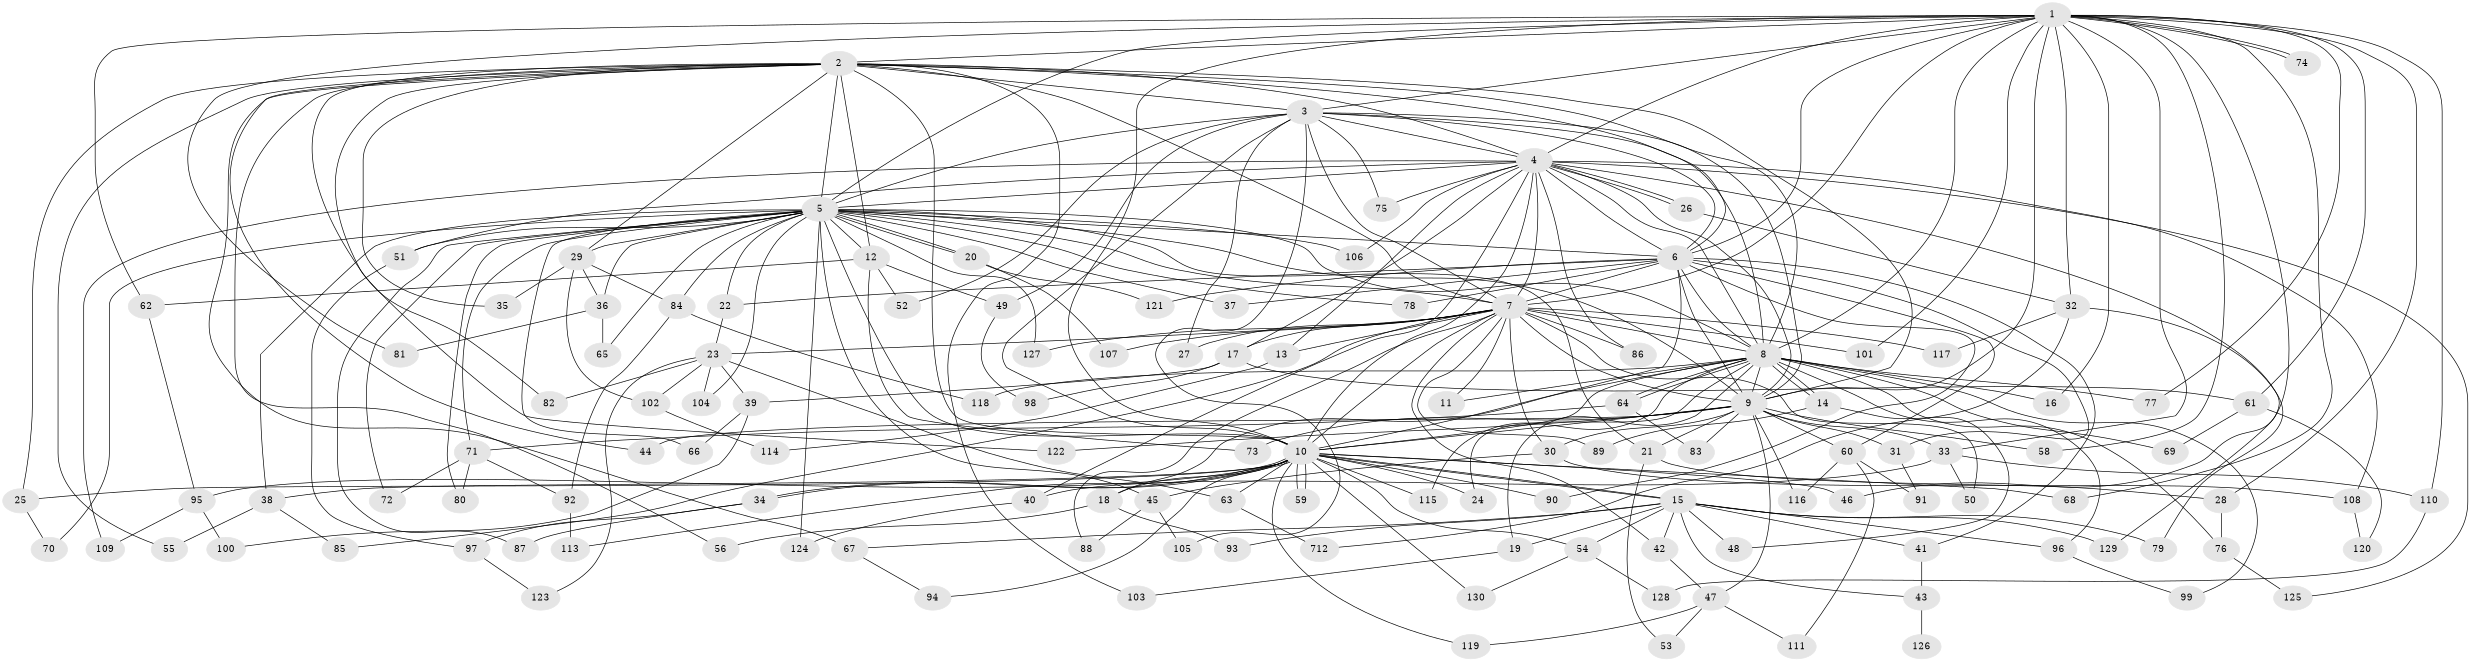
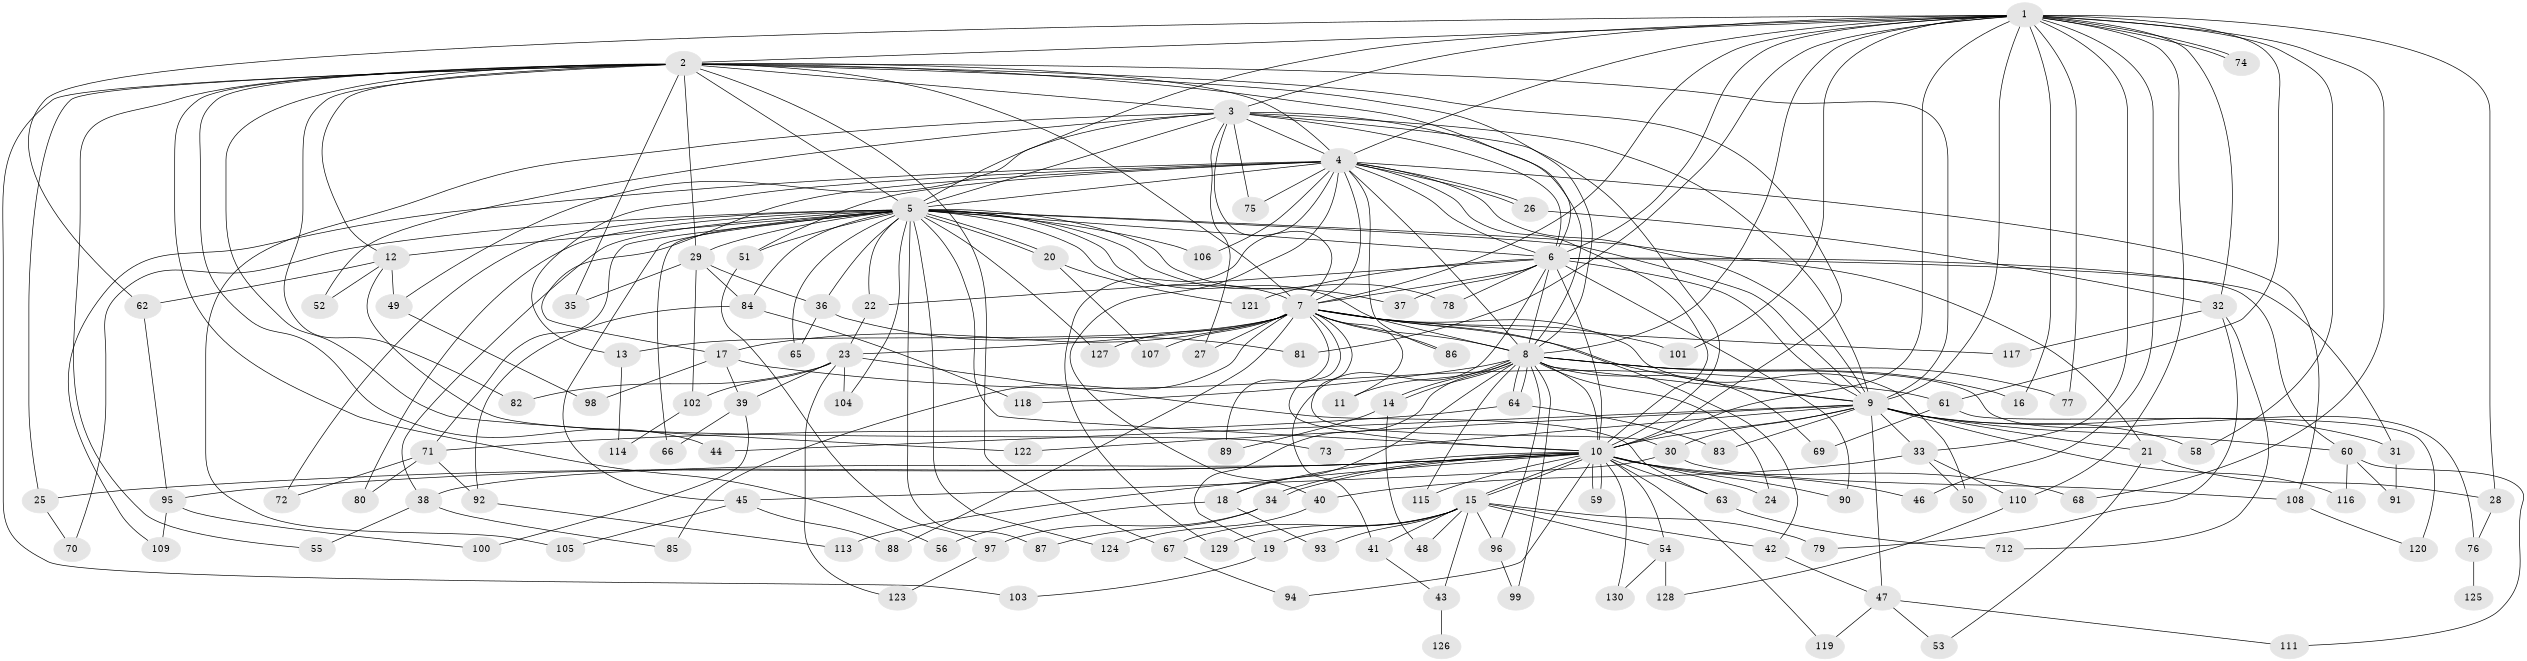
edge "4" -- "125": removed
